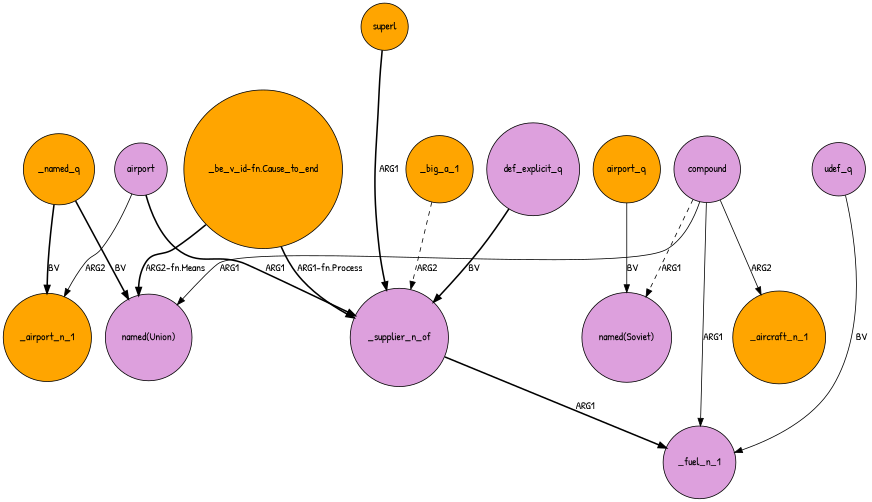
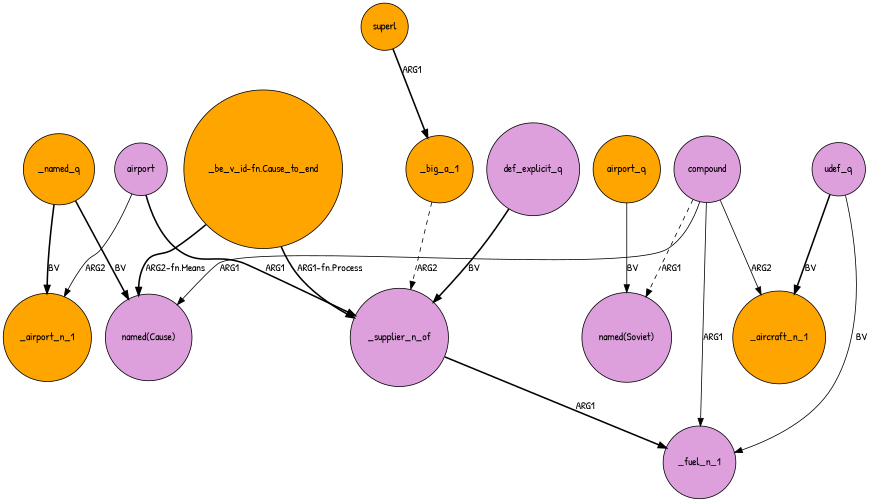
edge "superl" -> "_supplier_n_of": now "superl" -> "_big_a_1"
edge "udef_q" -> "_aircraft_n_1": added, label "BV"
node "named(Union)": label "named(Union)" -> "named(Cause)"
